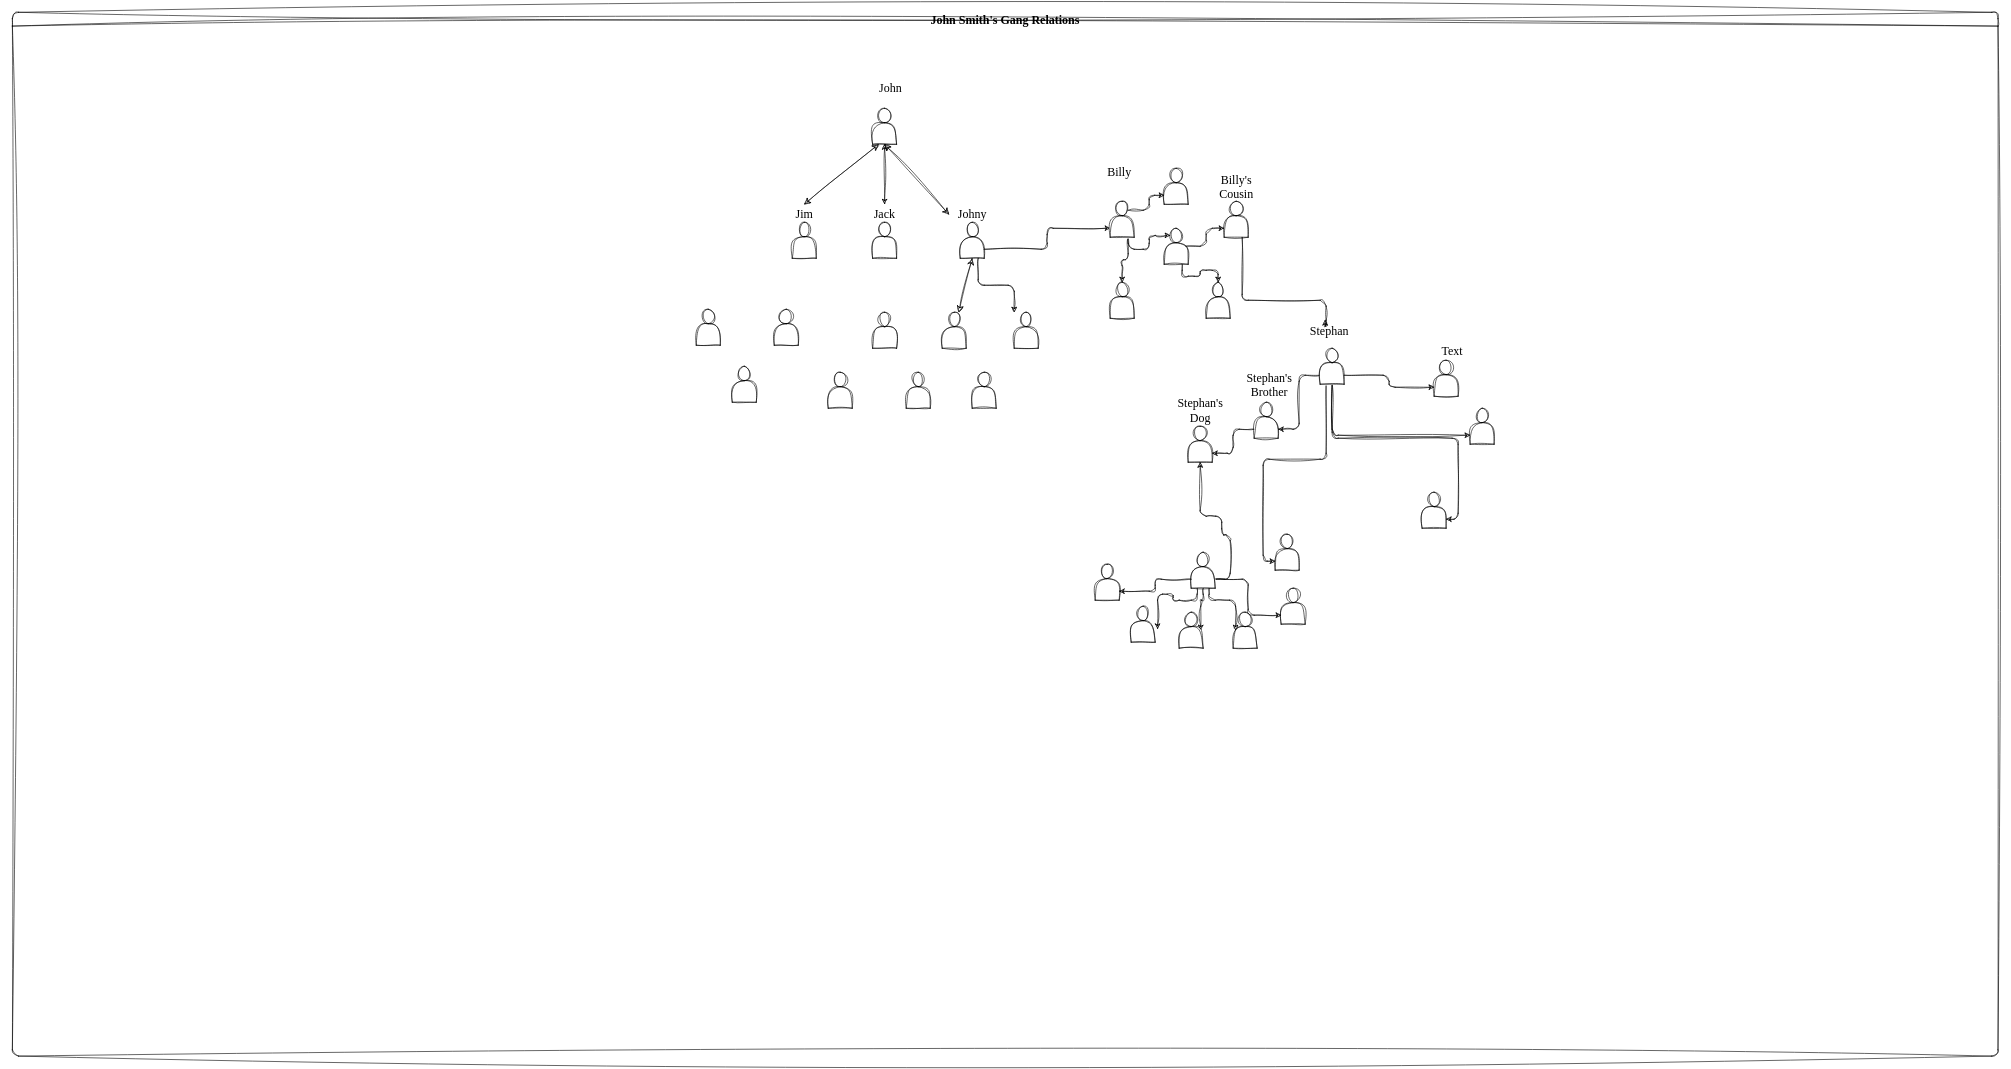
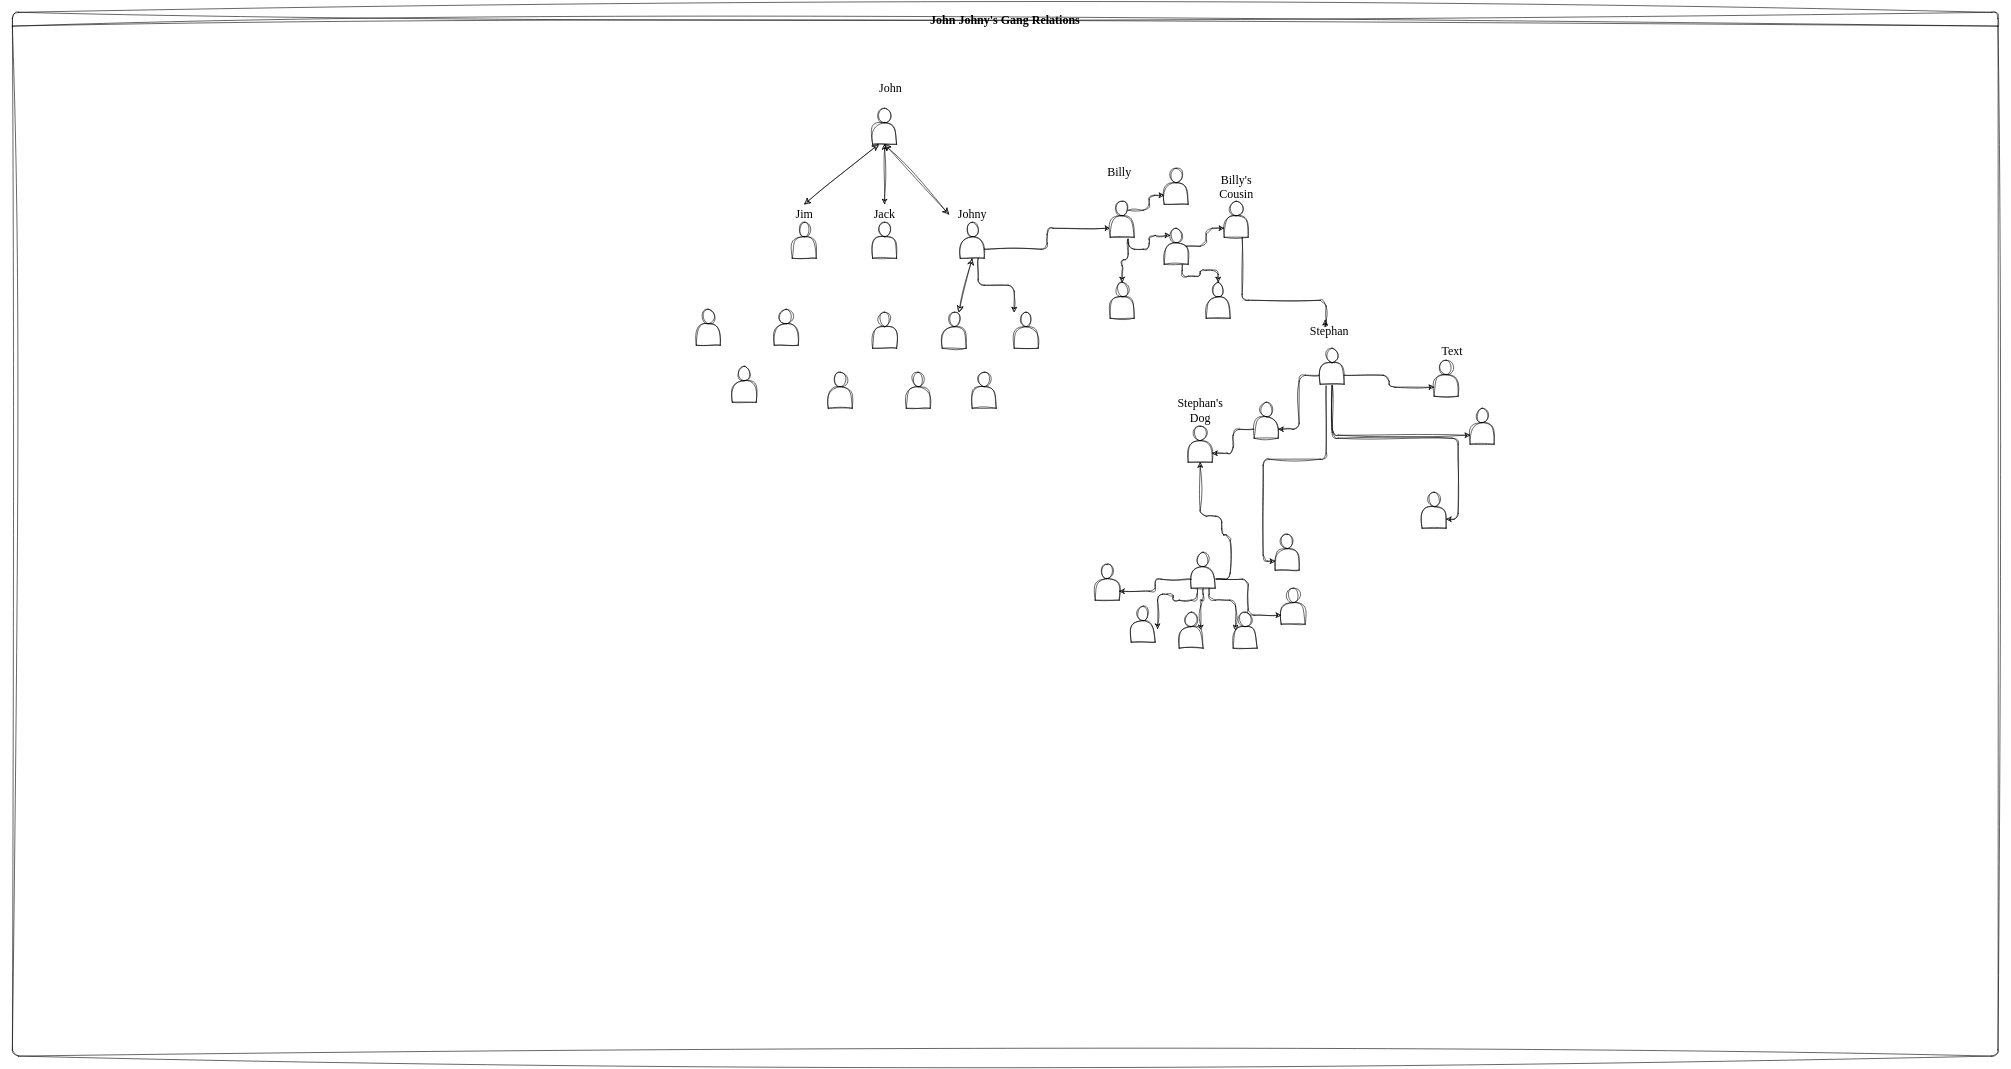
node "John Smith's Gang Relations": label "John Smith's Gang Relations" -> "John Johny's Gang Relations"
node "Stephan's Brother": removed
